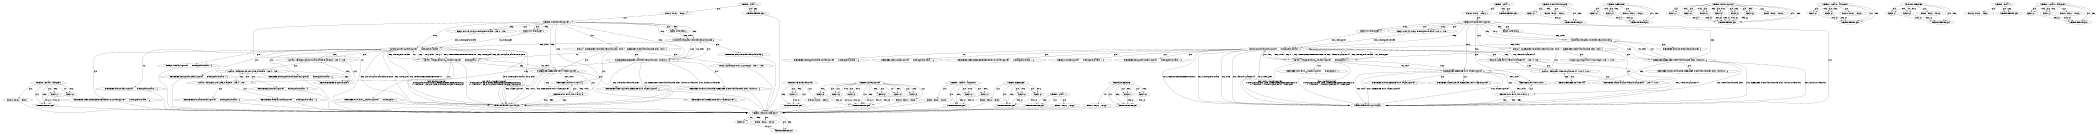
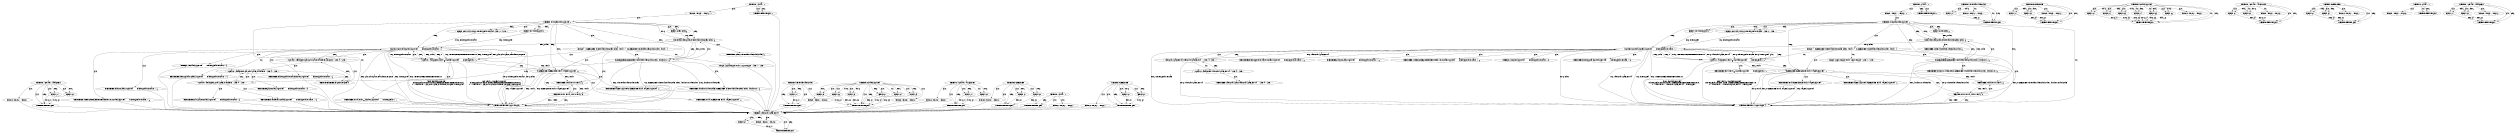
node "(FIELD_IDENTIFIER,BT709,BT709)": removed
